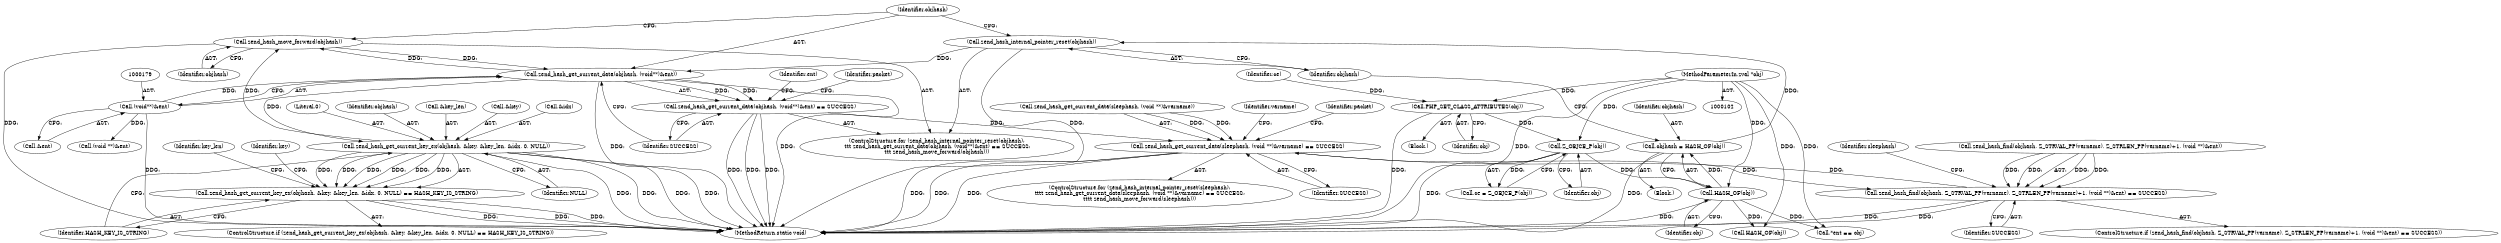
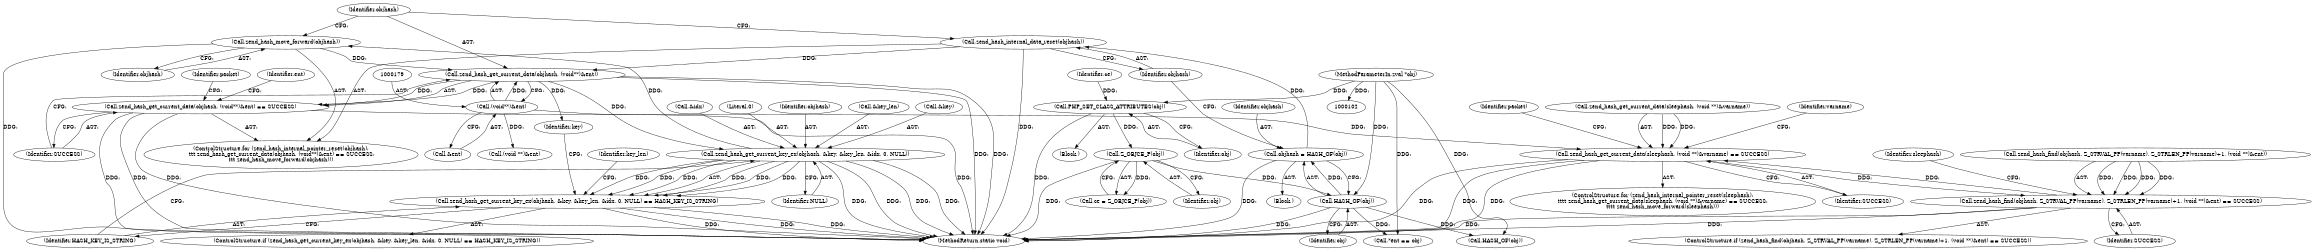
node "(Call,zend_hash_internal_pointer_reset(objhash))": label "(Call,zend_hash_internal_pointer_reset(objhash))" -> "(Call,zend_hash_internal_data_reset(objhash))"
edge "(Call,zend_hash_get_current_data(objhash, (void**)&ent))" -> "(Call,zend_hash_move_forward(objhash))": now "(Call,zend_hash_get_current_data(objhash, (void**)&ent))" -> "(Identifier,key)"
edge "(MethodParameterIn,zval *obj)" -> "1000102": label "AST: " -> "DDG: "
edge "(MethodParameterIn,zval *obj)" -> "(Call,Z_OBJCE_P(obj))": removed, label "DDG:"
edge "(MethodParameterIn,zval *obj)" -> "(MethodReturn,static void)": removed, label "DDG:"
